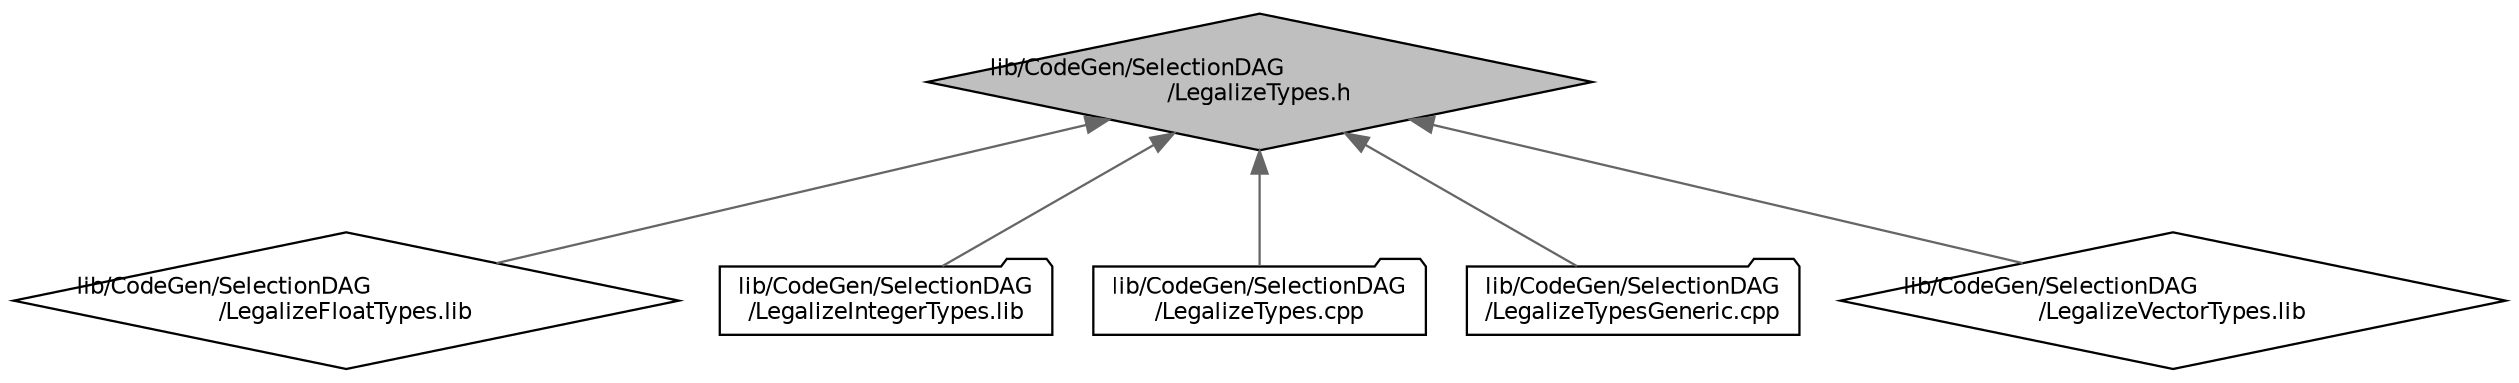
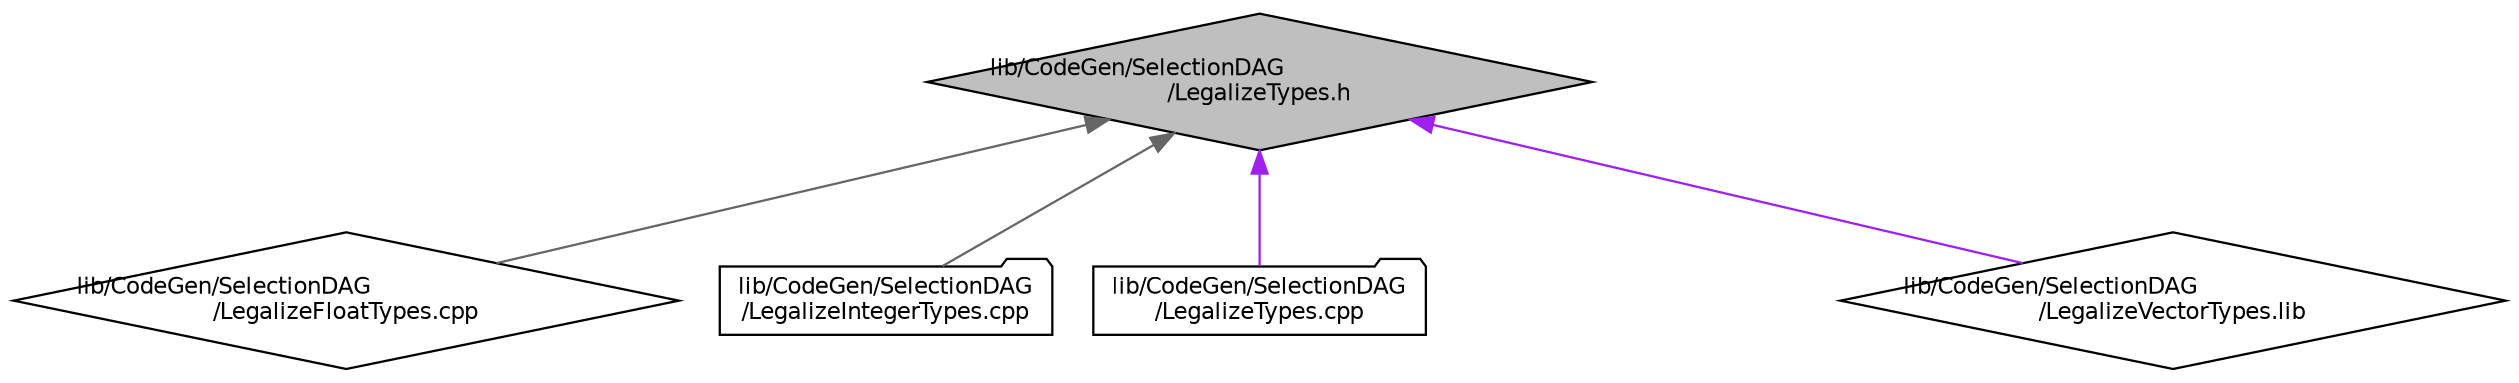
edge "lib/CodeGen/SelectionDAG /LegalizeVectorTypes.lib" -> "lib/CodeGen/SelectionDAG /LegalizeTypes.h": color gray40 -> purple
edge "lib/CodeGen/SelectionDAG /LegalizeTypes.cpp" -> "lib/CodeGen/SelectionDAG /LegalizeTypes.h": color gray40 -> purple
node "lib/CodeGen/SelectionDAG /LegalizeFloatTypes.lib": label "lib/CodeGen/SelectionDAG /LegalizeFloatTypes.lib" -> "lib/CodeGen/SelectionDAG /LegalizeFloatTypes.cpp"
node "lib/CodeGen/SelectionDAG /LegalizeIntegerTypes.lib": label "lib/CodeGen/SelectionDAG /LegalizeIntegerTypes.lib" -> "lib/CodeGen/SelectionDAG /LegalizeIntegerTypes.cpp"
node "lib/CodeGen/SelectionDAG /LegalizeTypesGeneric.cpp": removed
